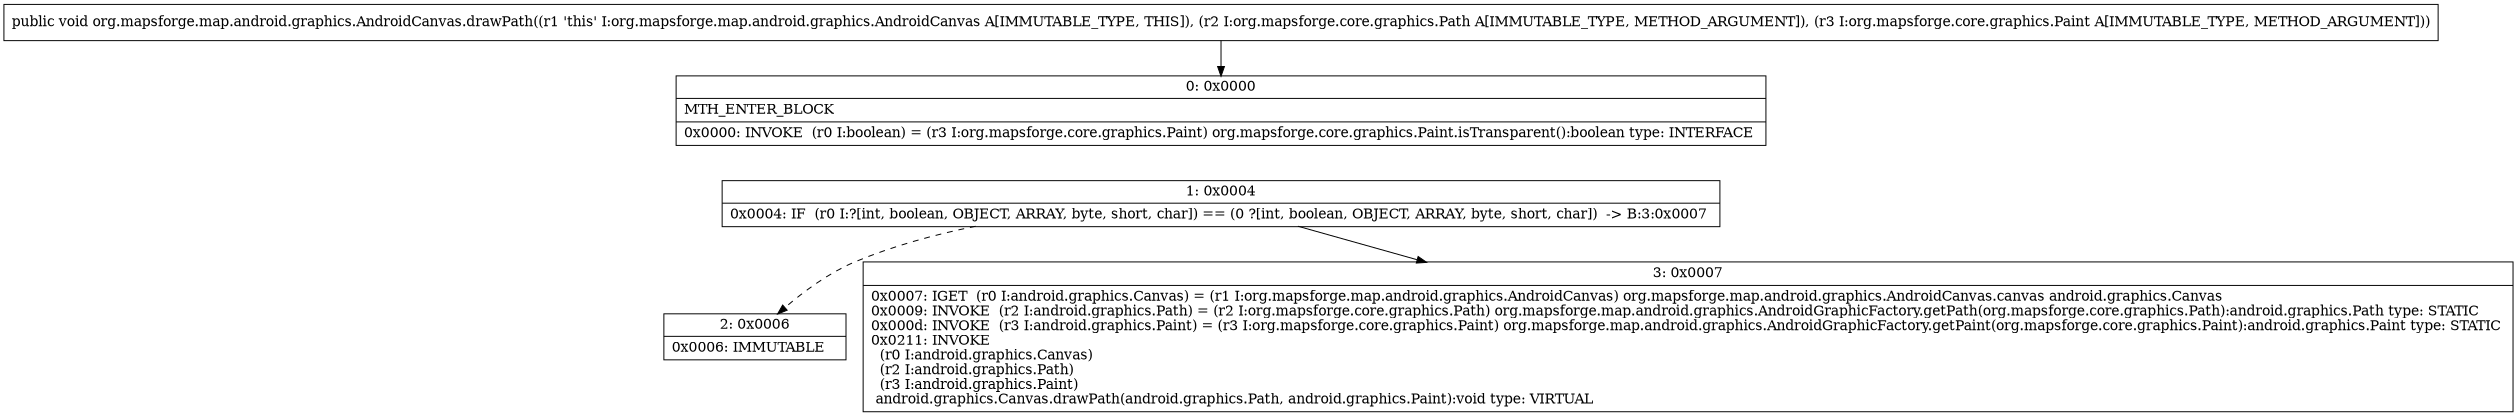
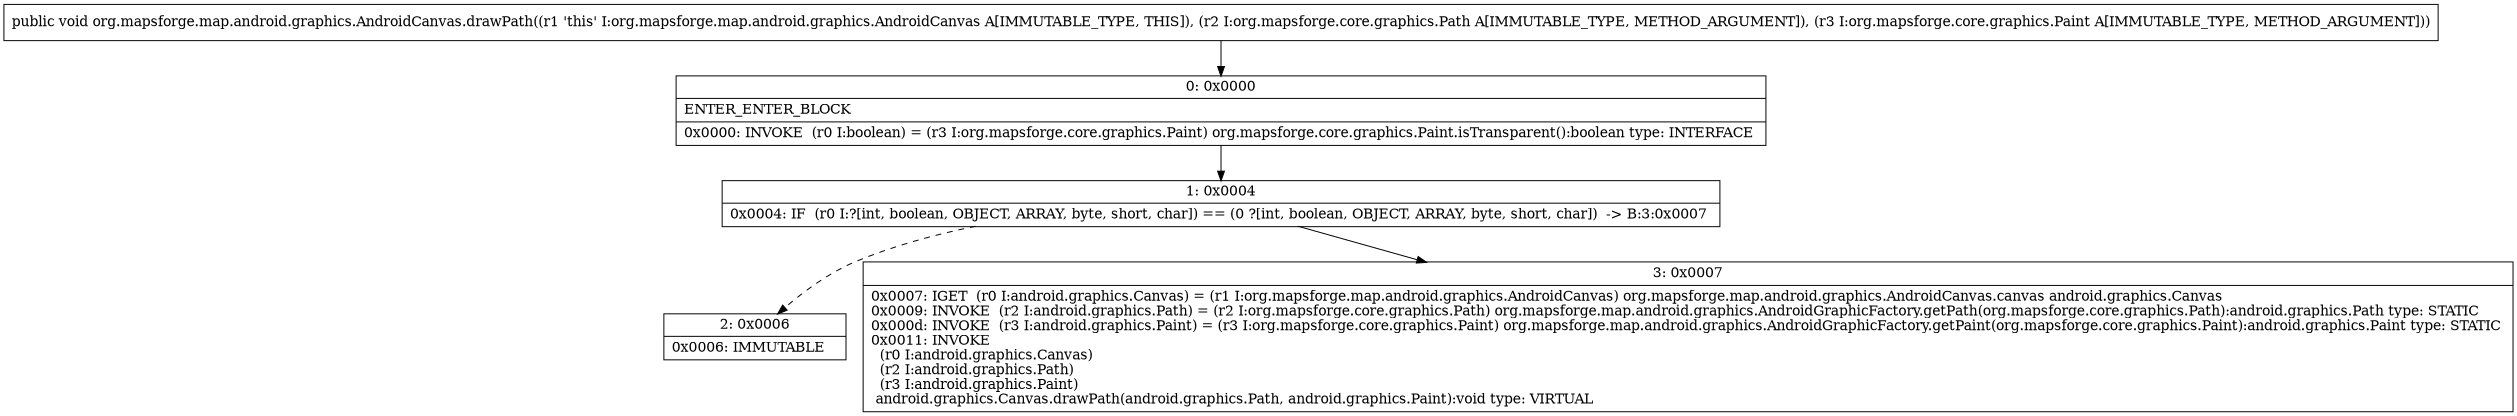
node "0: 0x0000": text "MTH_ENTER_BLOCK" -> "ENTER_ENTER_BLOCK"
edge "0: 0x0000" -> "1: 0x0004": added
node "3: 0x0007": text "0x0211: INVOKE" -> "0x0011: INVOKE"
